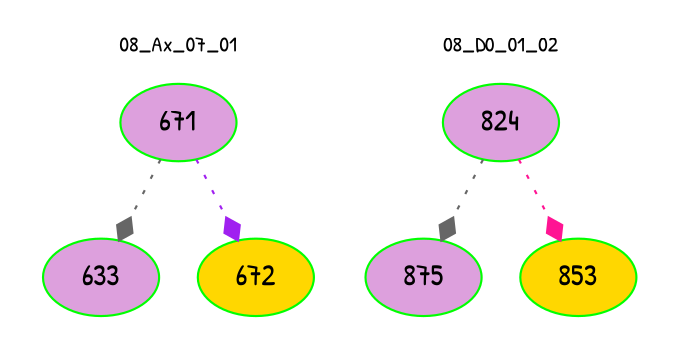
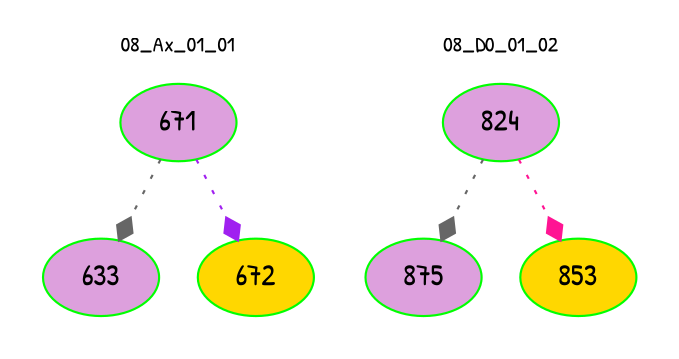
cluster "08_Ax_07_01": label "08_Ax_07_01" -> "08_Ax_01_01"
